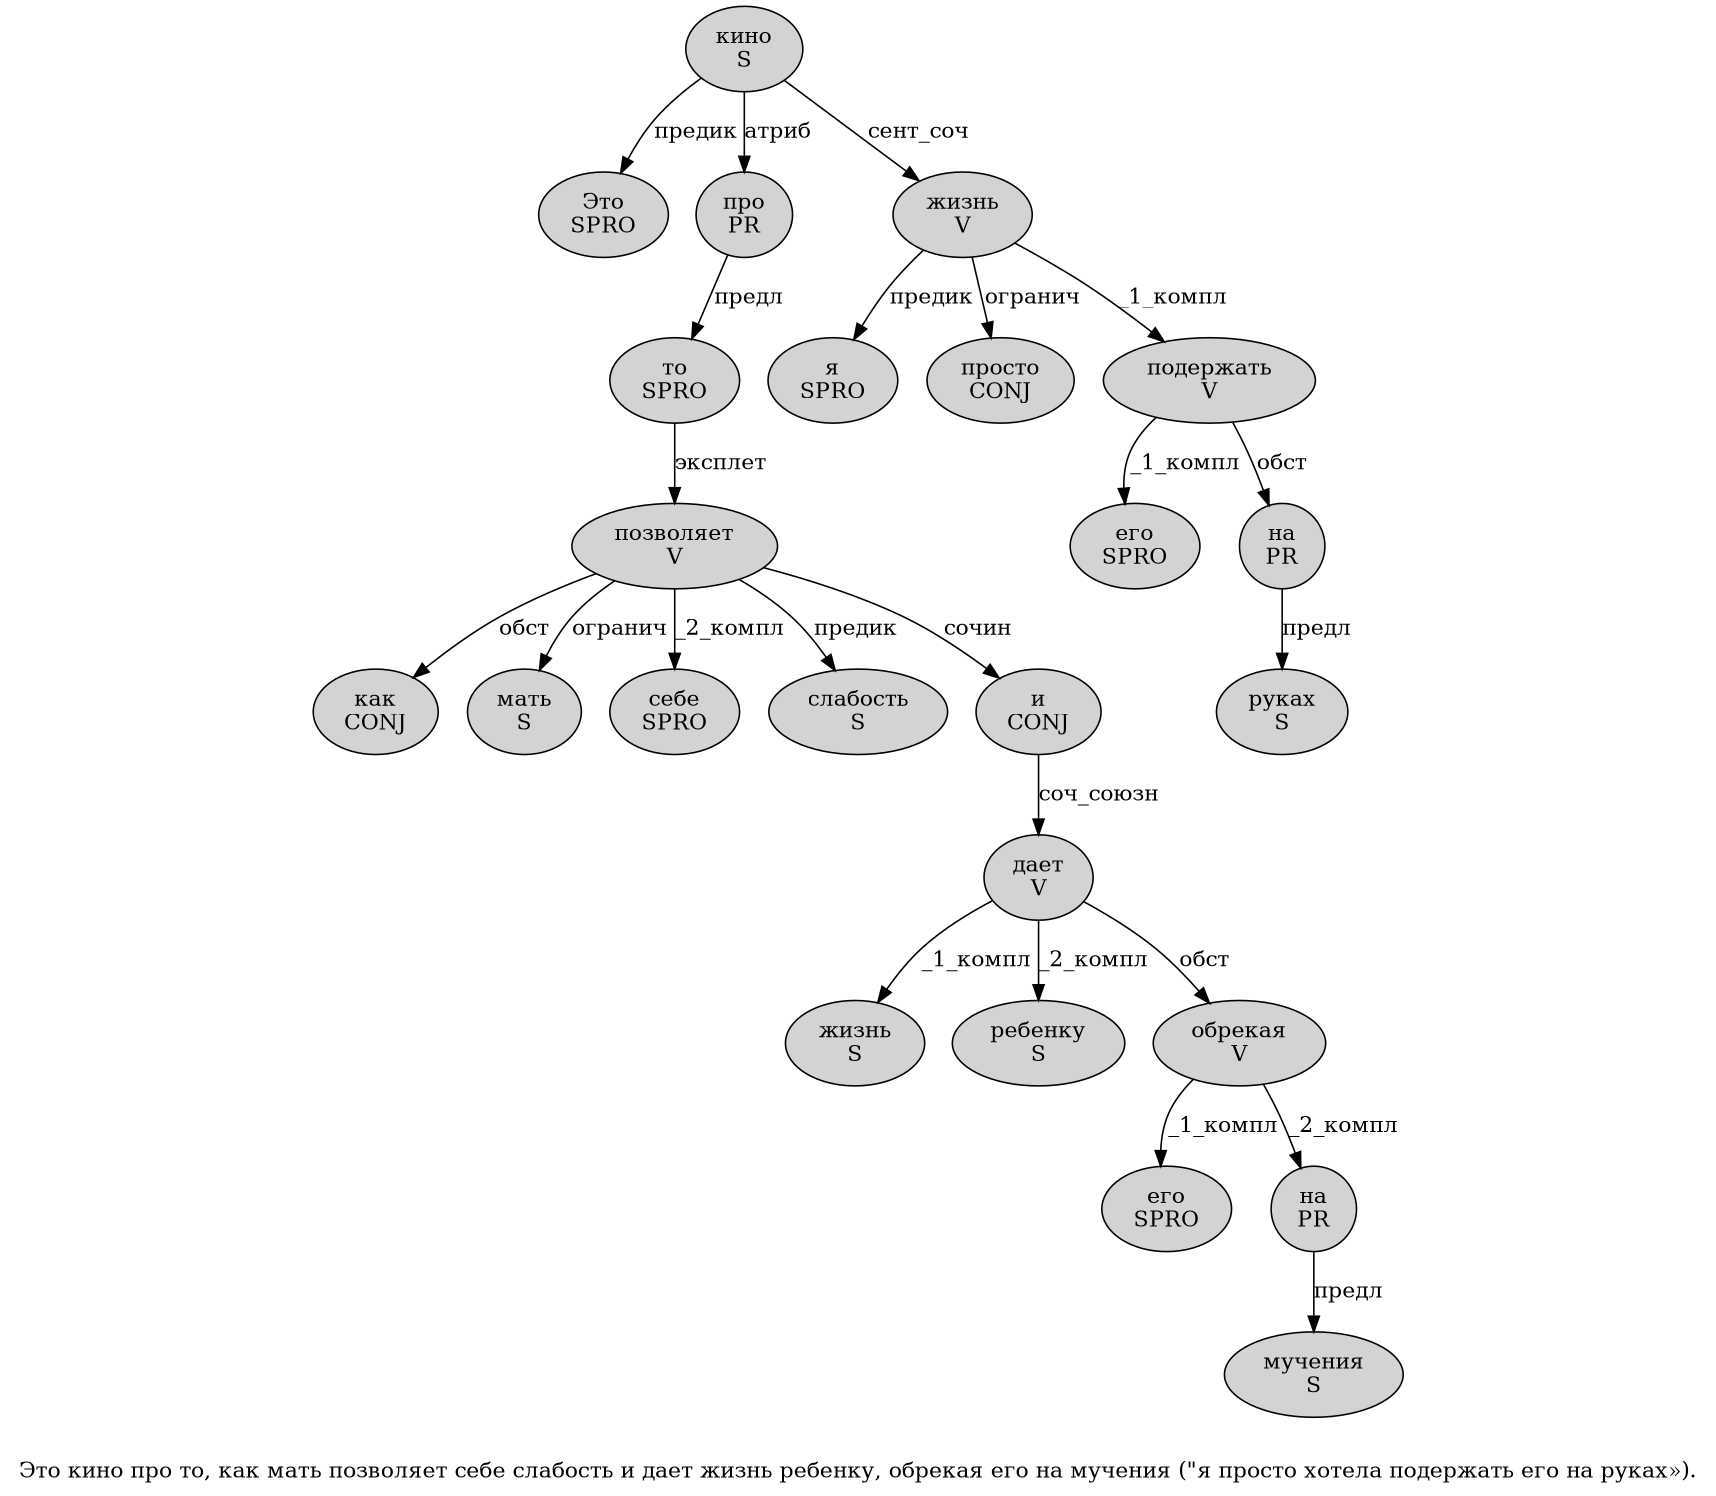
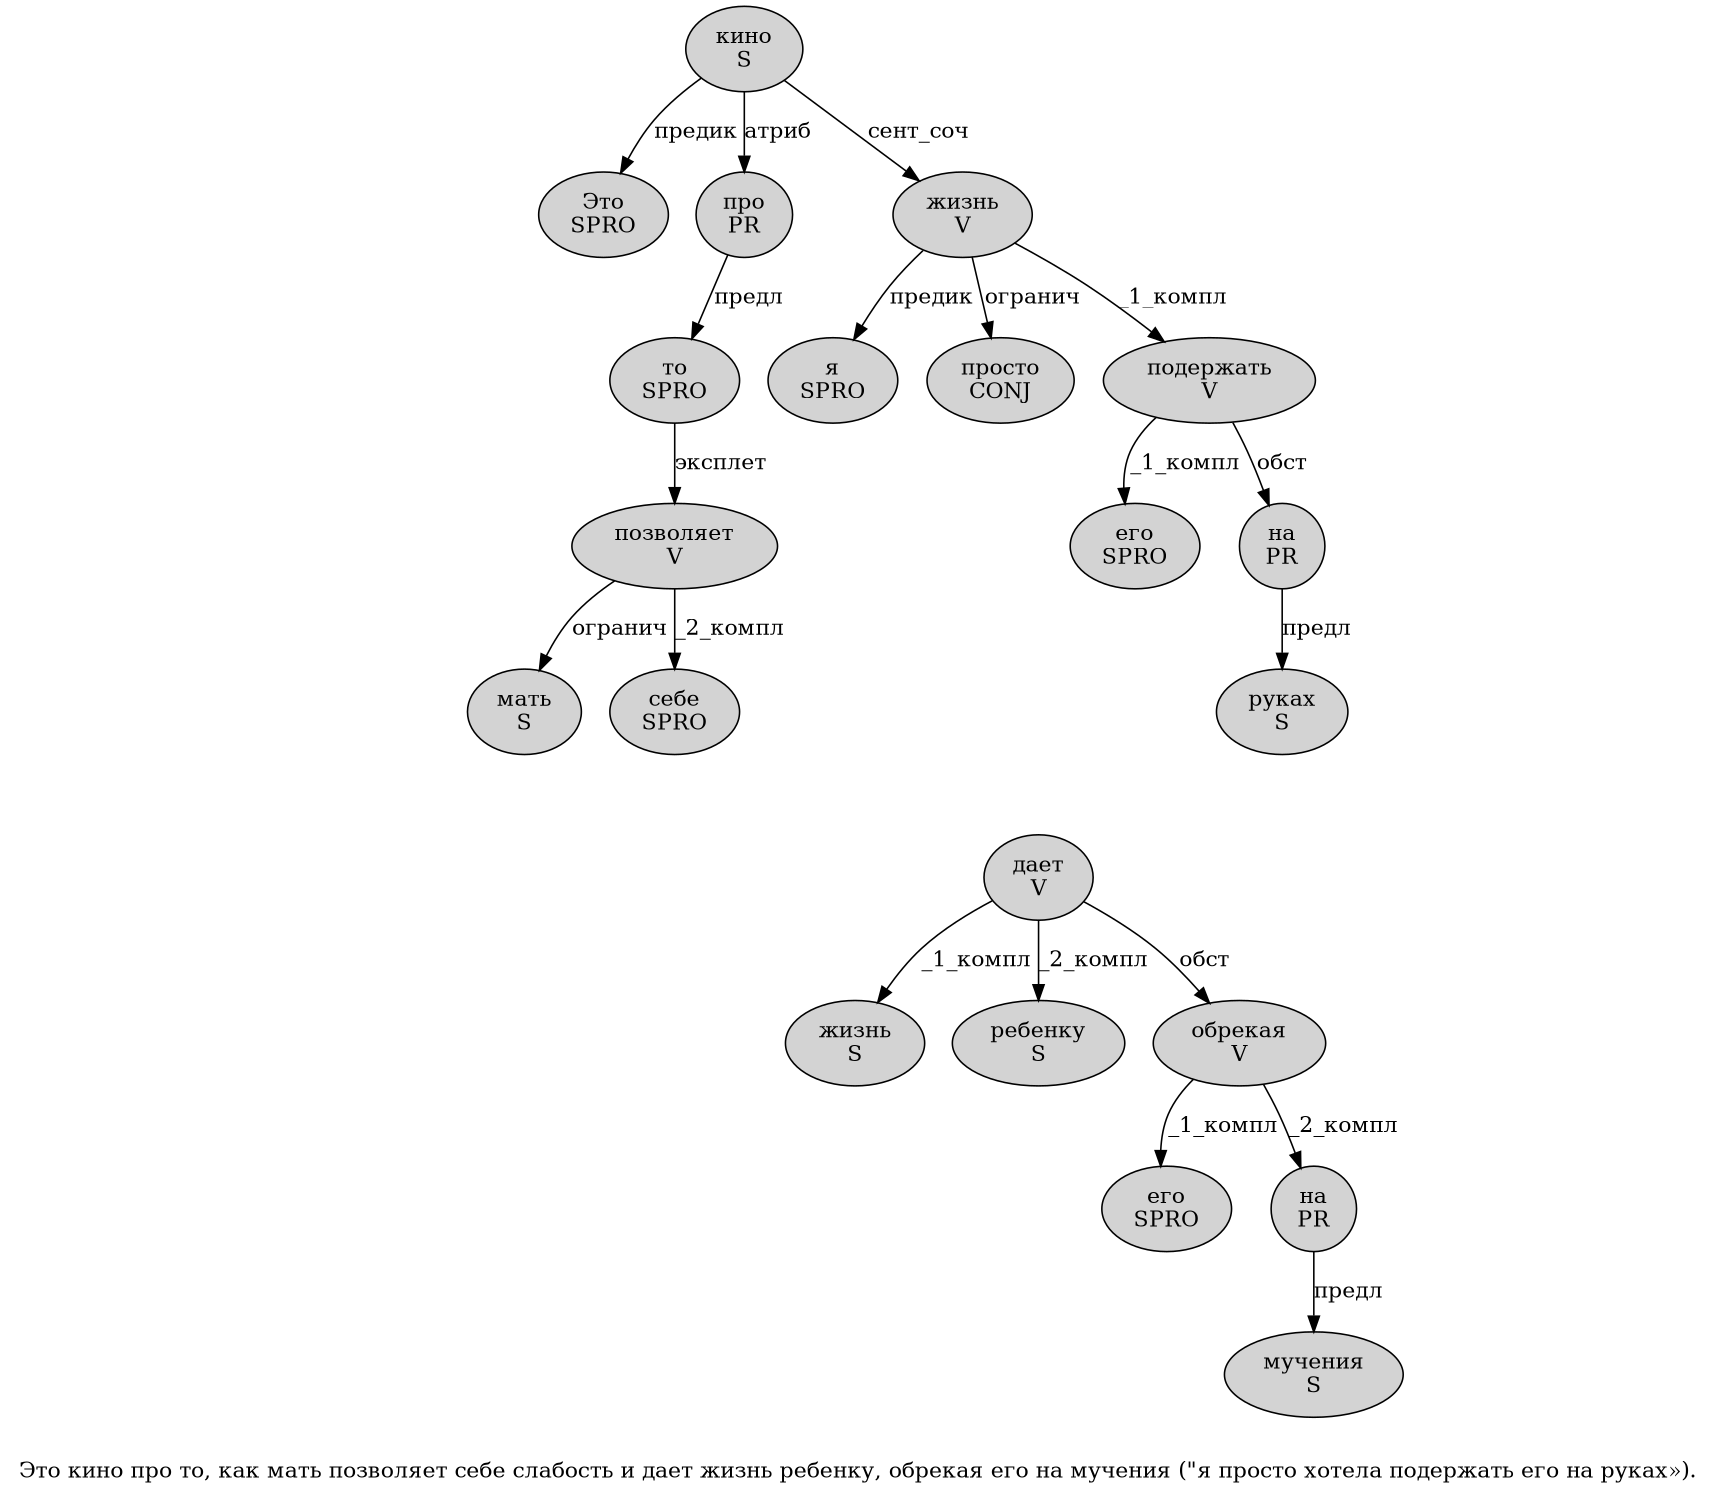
node "как CONJ": removed
node "слабость S": removed
node "и CONJ": removed
